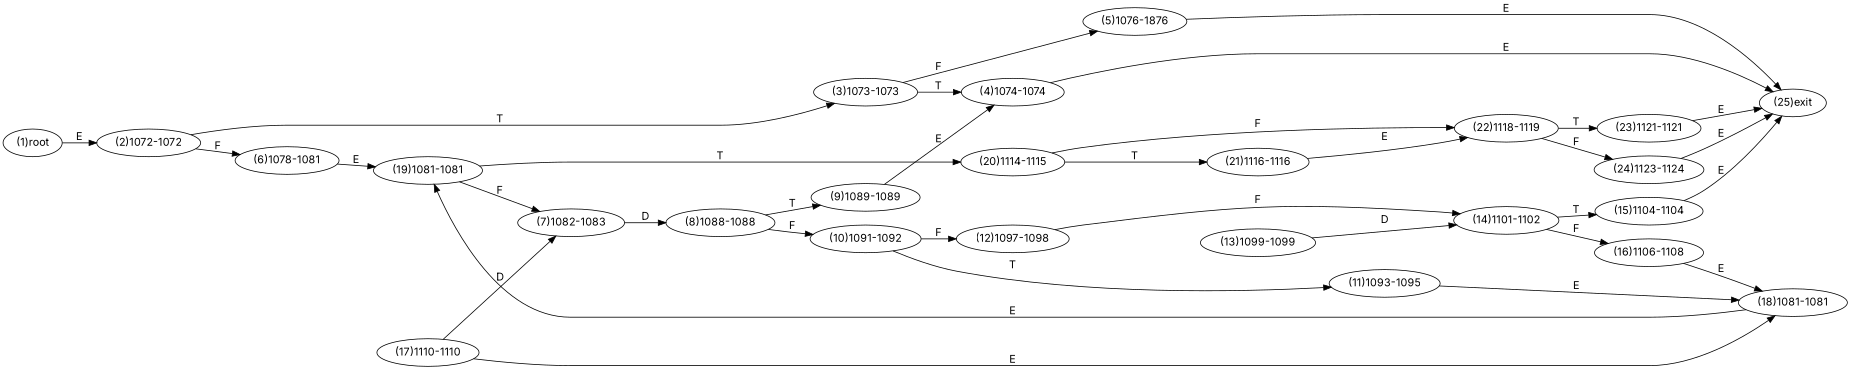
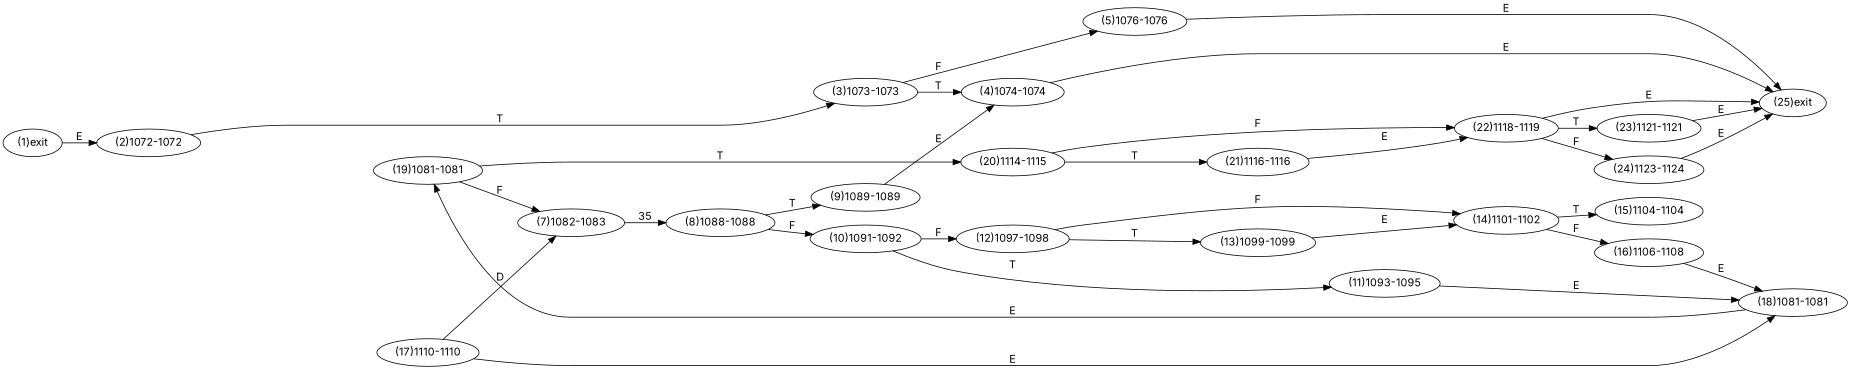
node "(5)1076-1876": label "(5)1076-1876" -> "(5)1076-1076"
node "(1)root": label "(1)root" -> "(1)exit"
node "(6)1078-1081": removed
edge "(15)1104-1104" -> "(25)exit": now "(22)1118-1119" -> "(25)exit"
edge "(7)1082-1083" -> "(8)1088-1088": label "D" -> "35"
edge "(13)1099-1099" -> "(14)1101-1102": label "D" -> "E"
edge "(12)1097-1098" -> "(13)1099-1099": added, label "T"
